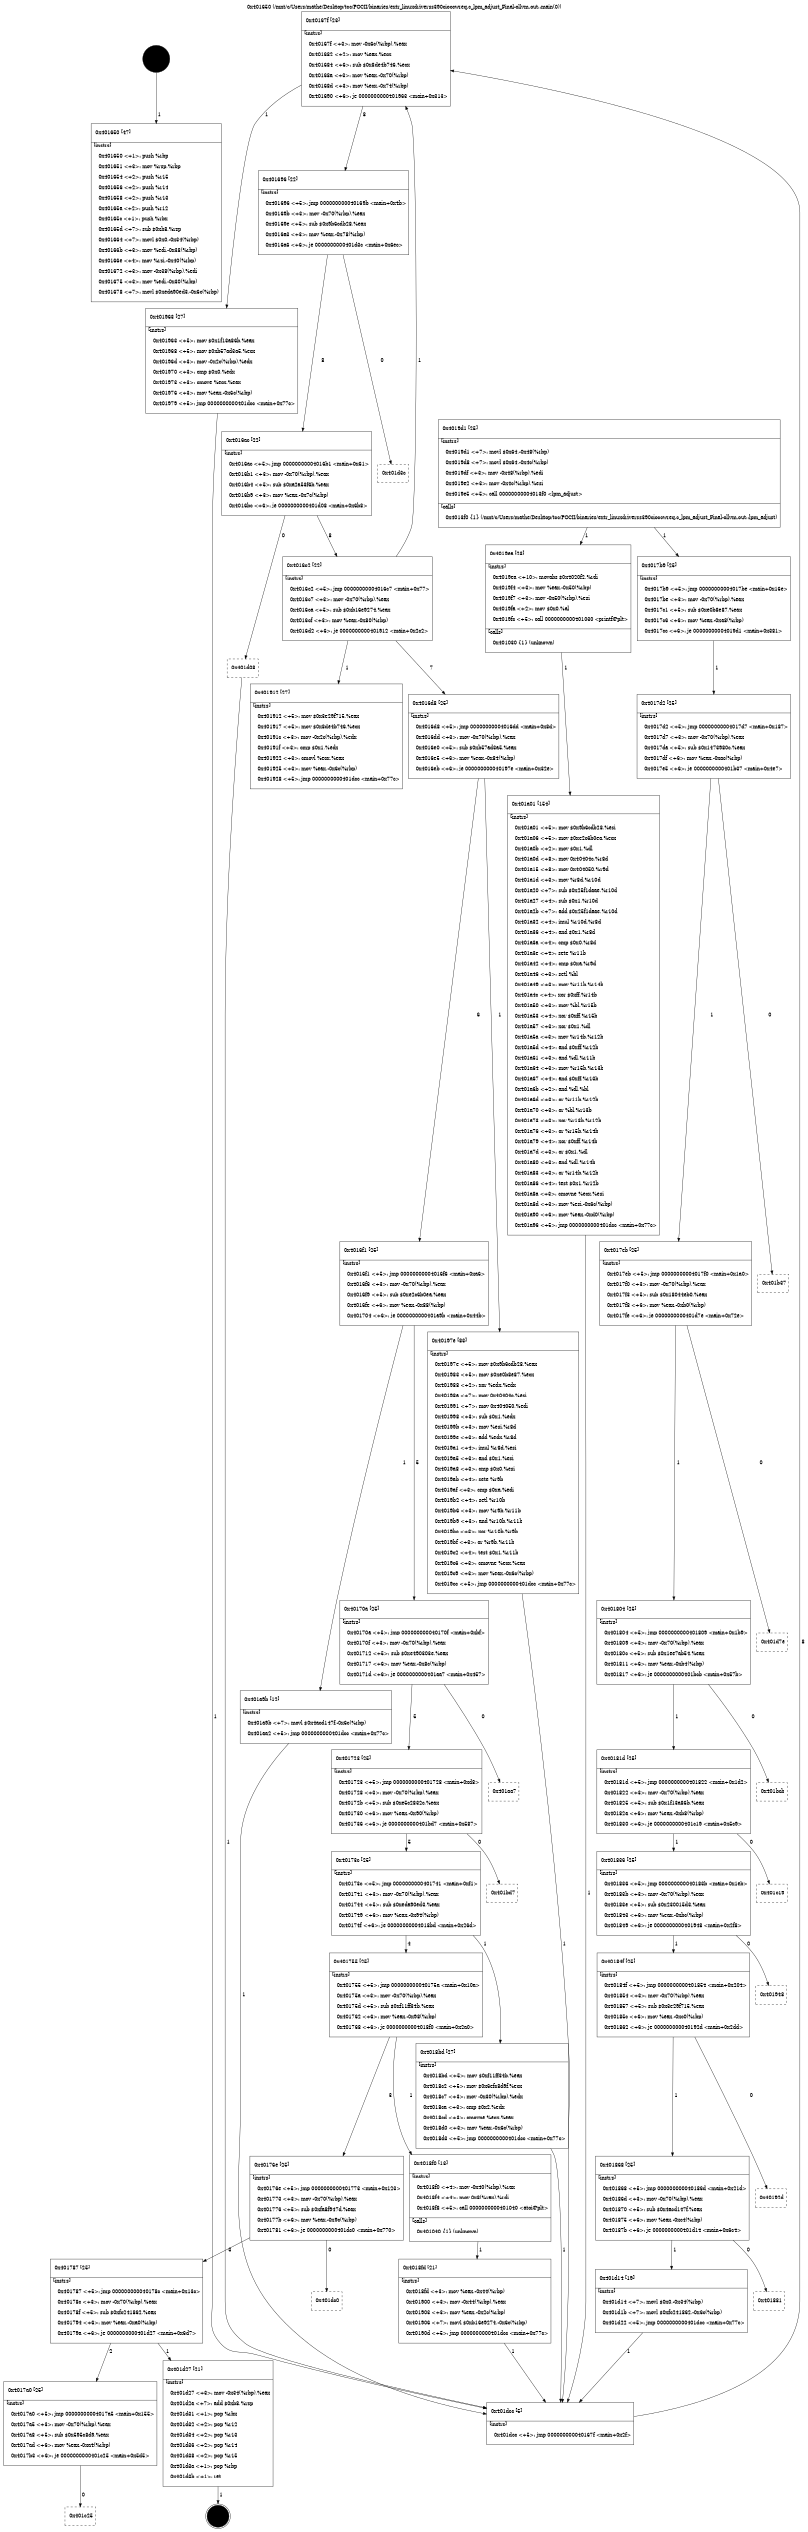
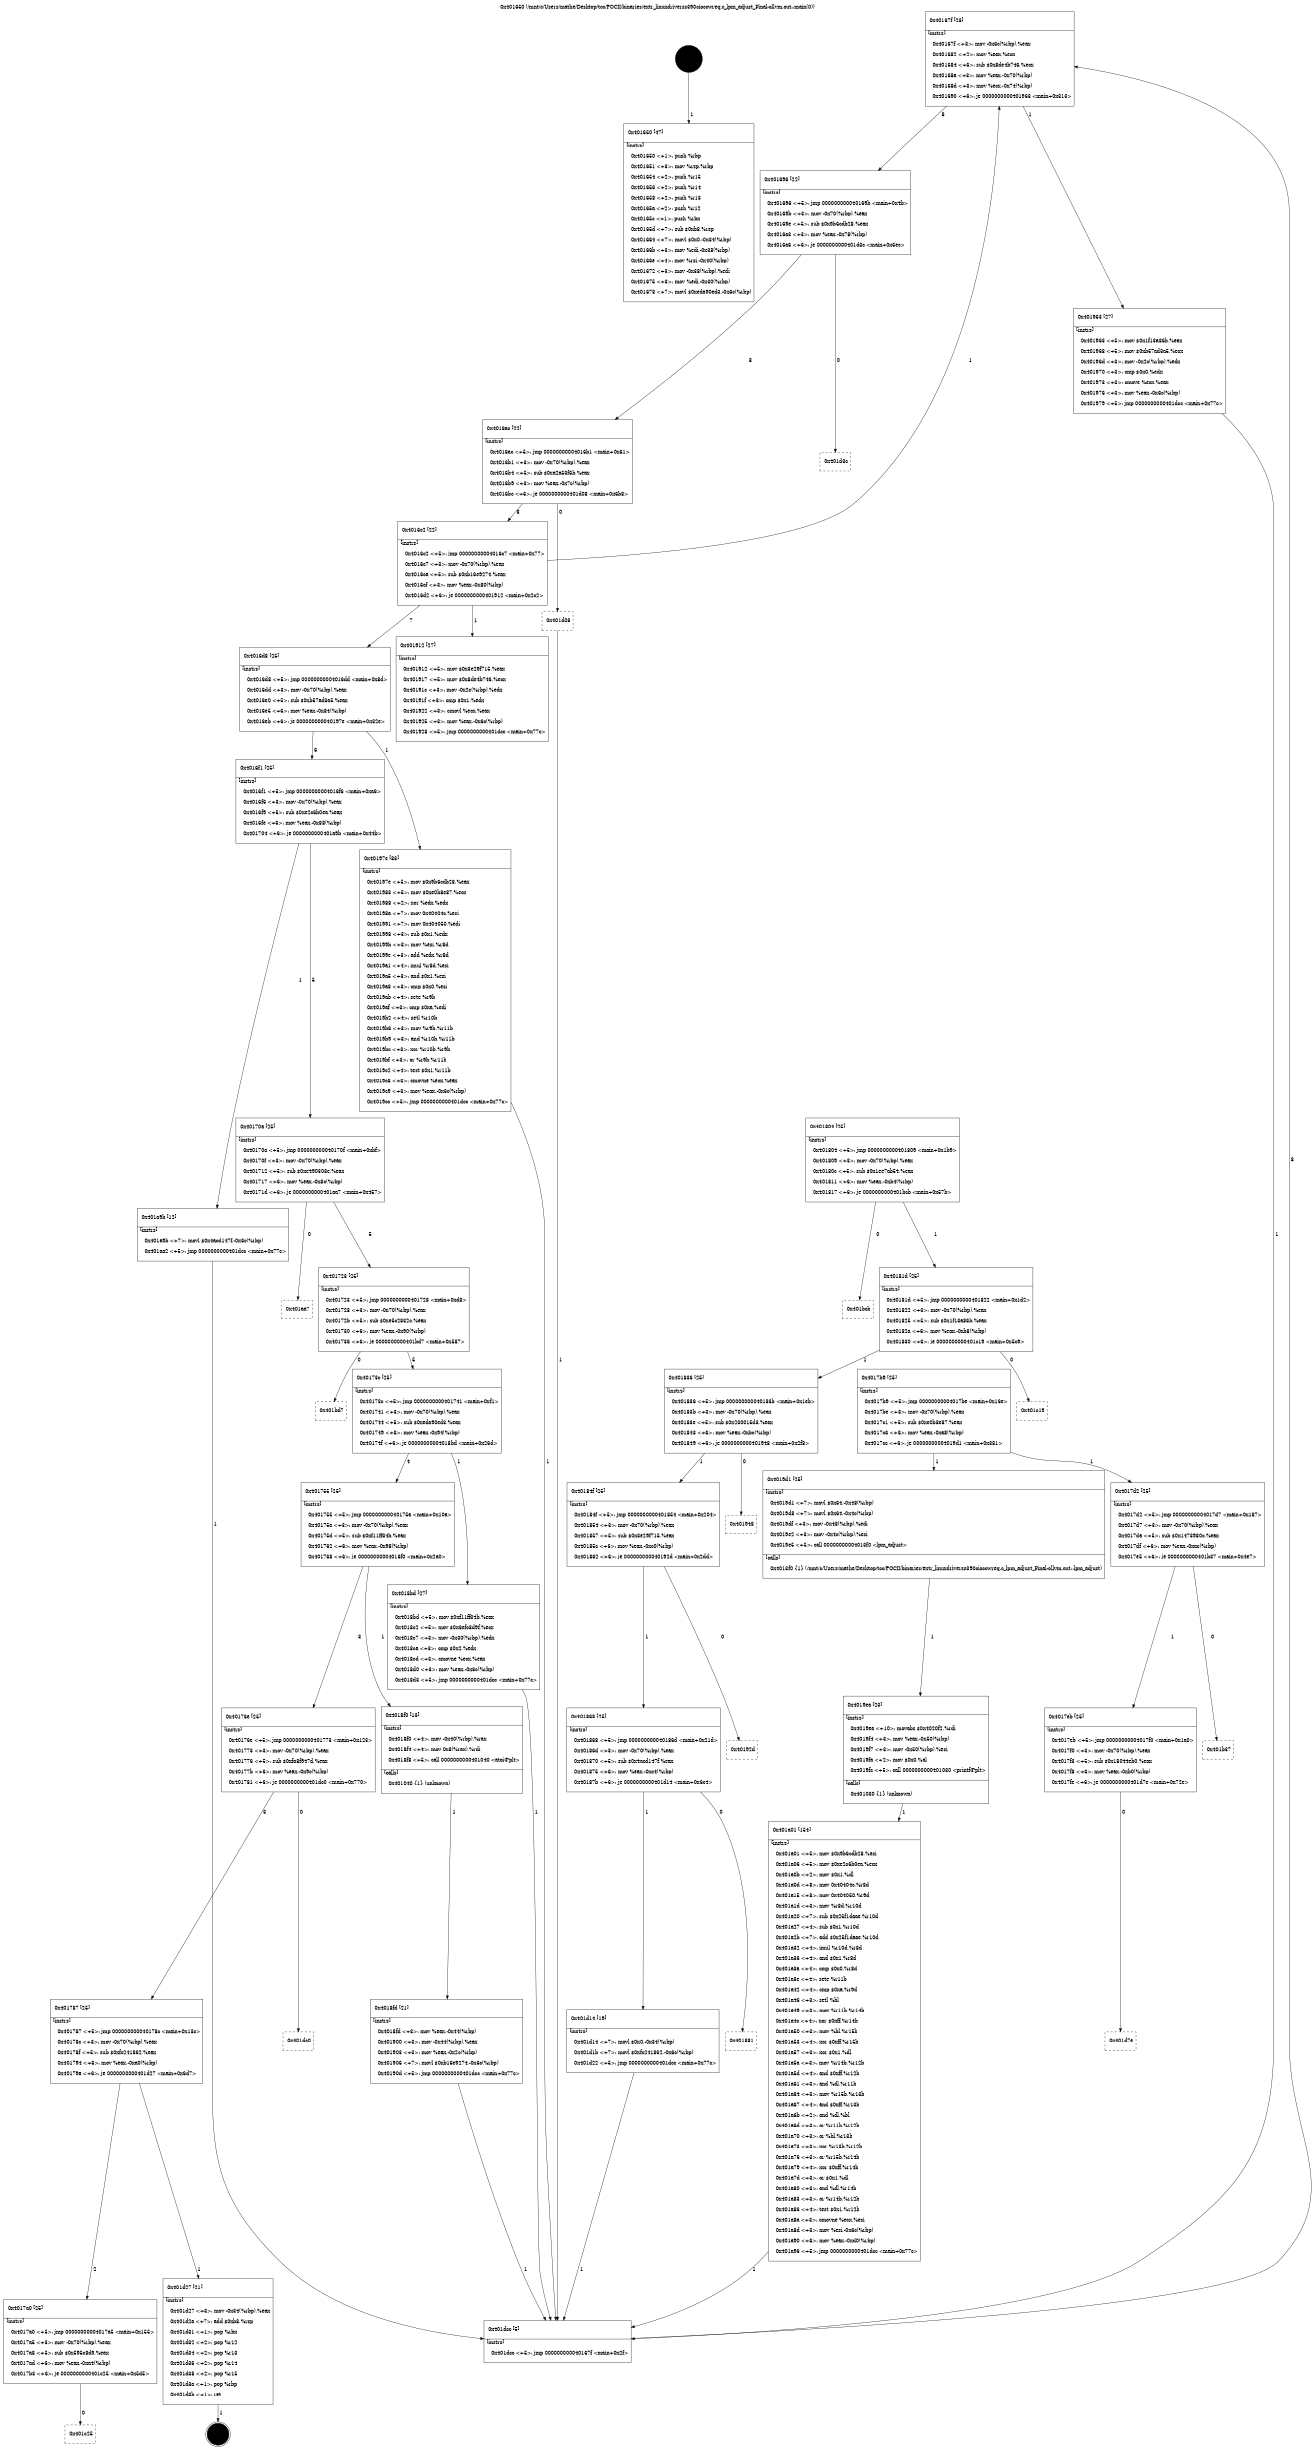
edge "0x4019d1 [25]" -> "0x4017b9 [25]": reversed
edge "0x4017eb [25]" -> "0x401804 [25]": removed, label "1"
